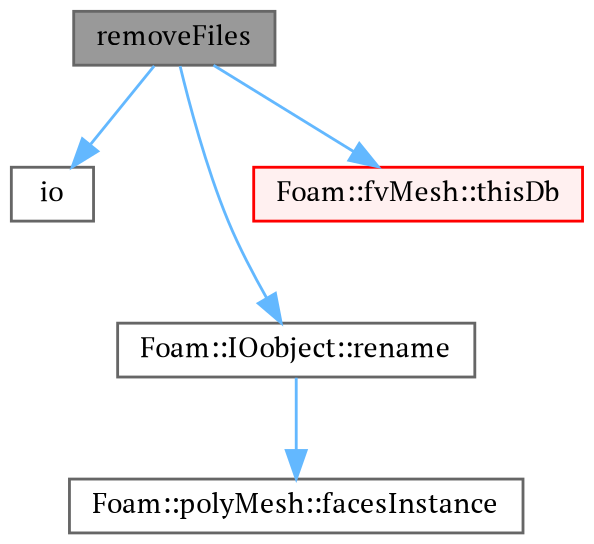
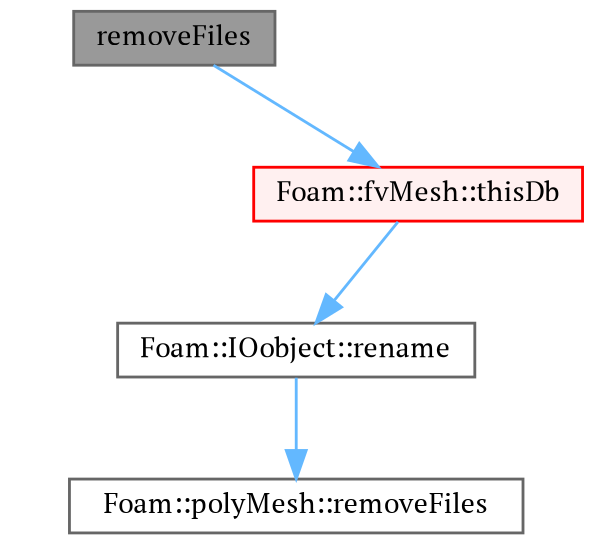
edge "removeFiles" -> "Foam::IOobject::rename": now "Foam::fvMesh::thisDb" -> "Foam::IOobject::rename"
node "io": removed
node "Foam::polyMesh::facesInstance": label "Foam::polyMesh::facesInstance" -> "Foam::polyMesh::removeFiles"
